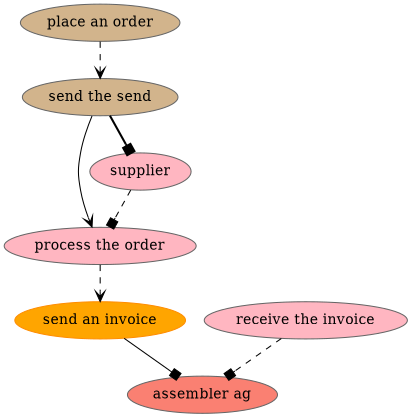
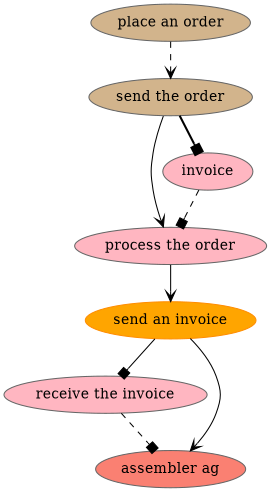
node "send the send": label "send the send" -> "send the order"
node "supplier": label "supplier" -> "invoice"
edge "process the order" -> "send an invoice": style dashed -> solid
edge "send an invoice" -> "receive the invoice": added
edge "send an invoice" -> "assembler ag": arrowhead box -> vee
